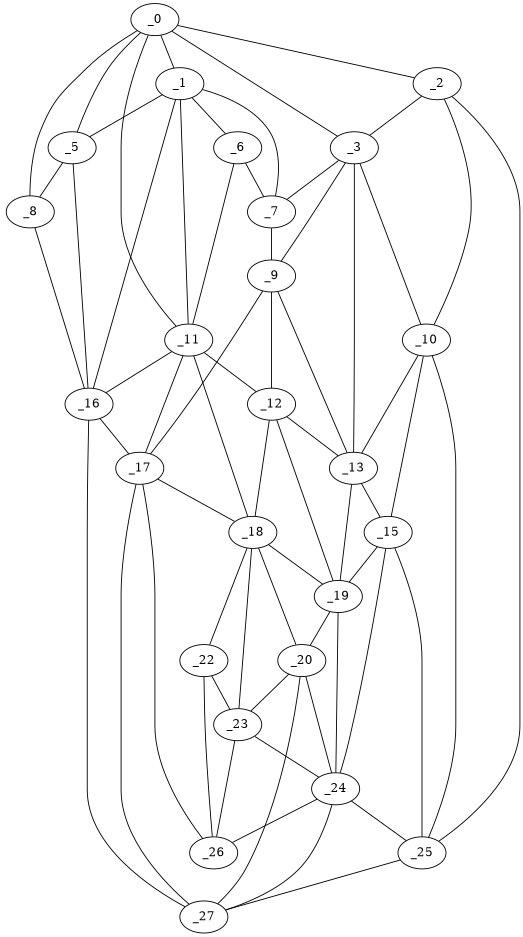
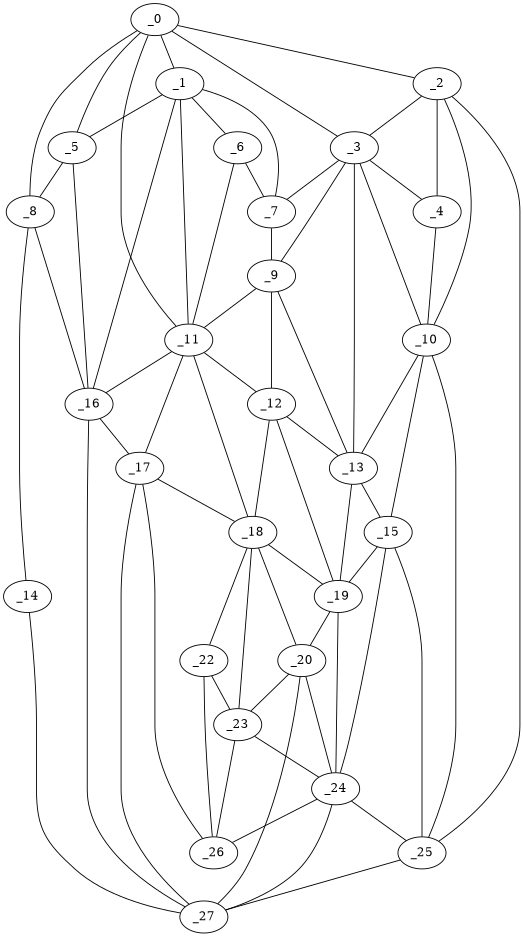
node "_4": added
edge "_9" -- "_17": now "_9" -- "_11"
node "_14": added
